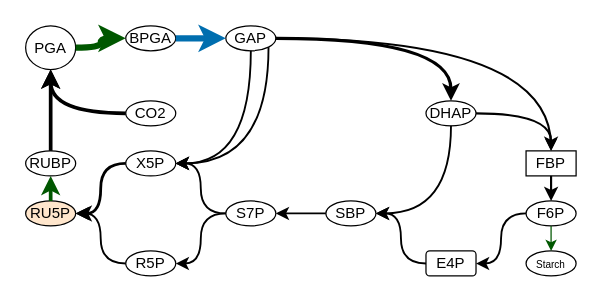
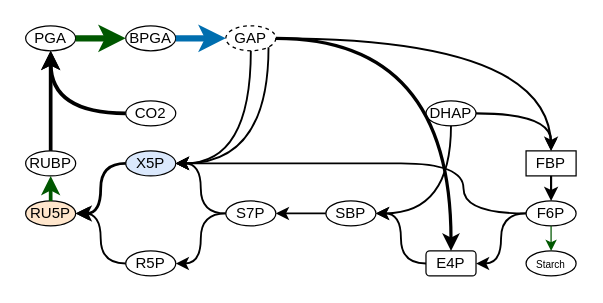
node "GAP": style solid -> dashed
node "PGA": size 50x44 -> 50x25
edge "GAP" -> "DHAP": now "GAP" -> "E4P"
node "X5P": fillcolor #ffffff -> #dae8fc
edge "F6P" -> "X5P": added
